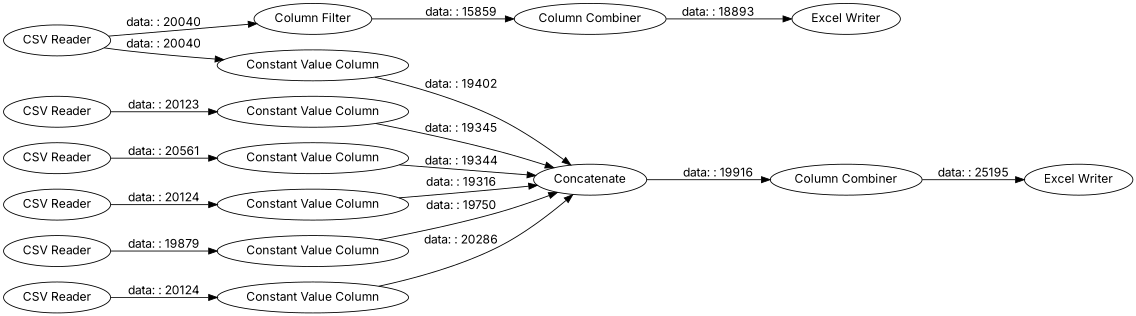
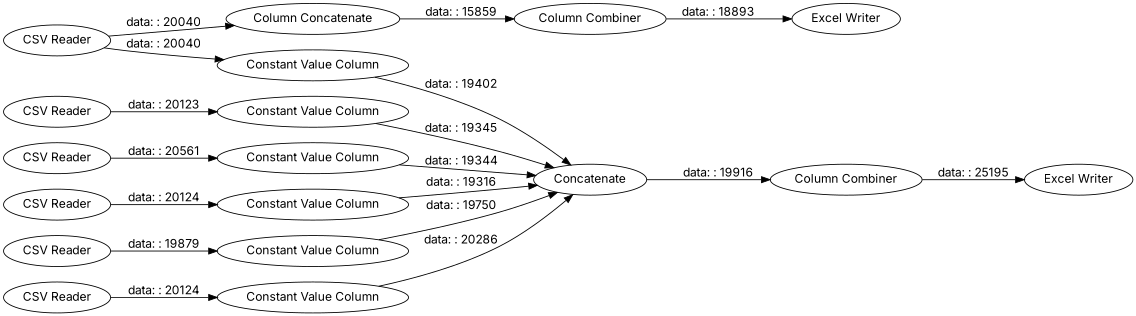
node "Column Filter": label "Column Filter" -> "Column Concatenate"
